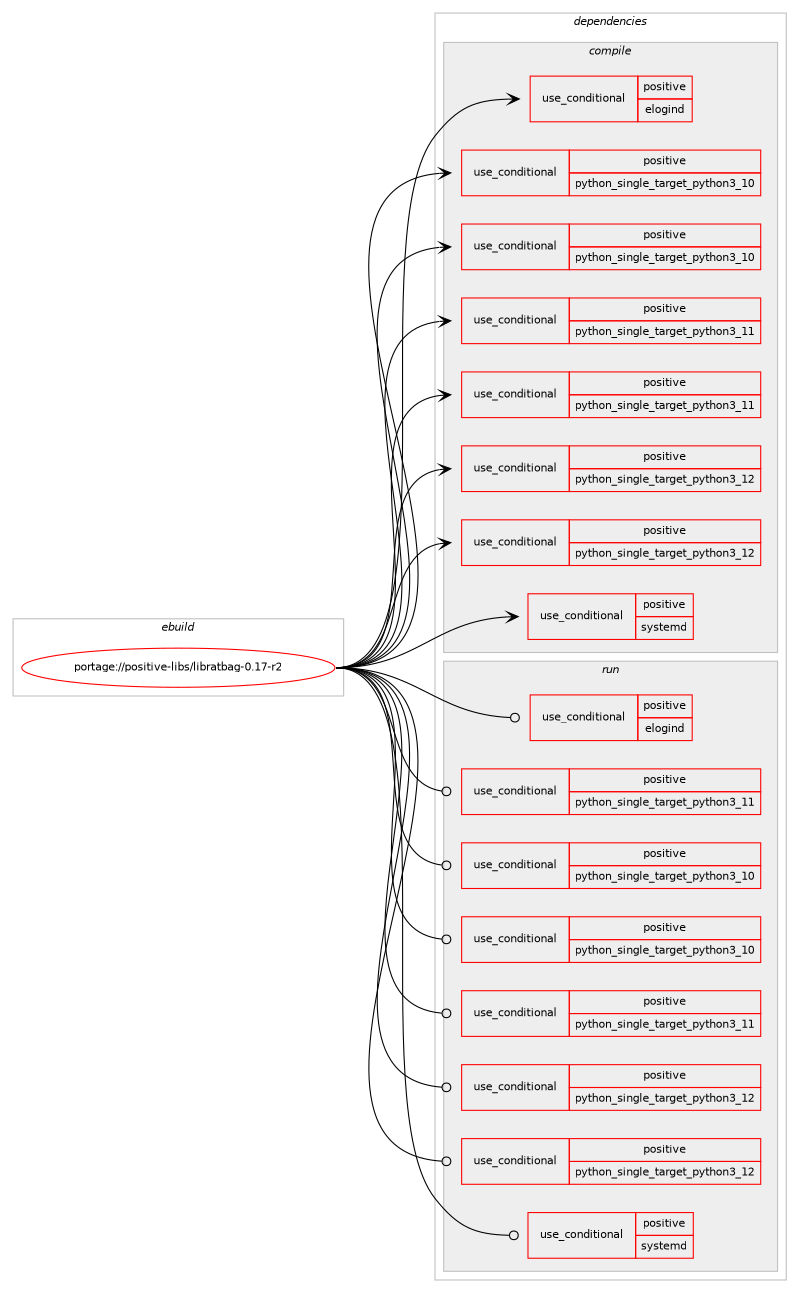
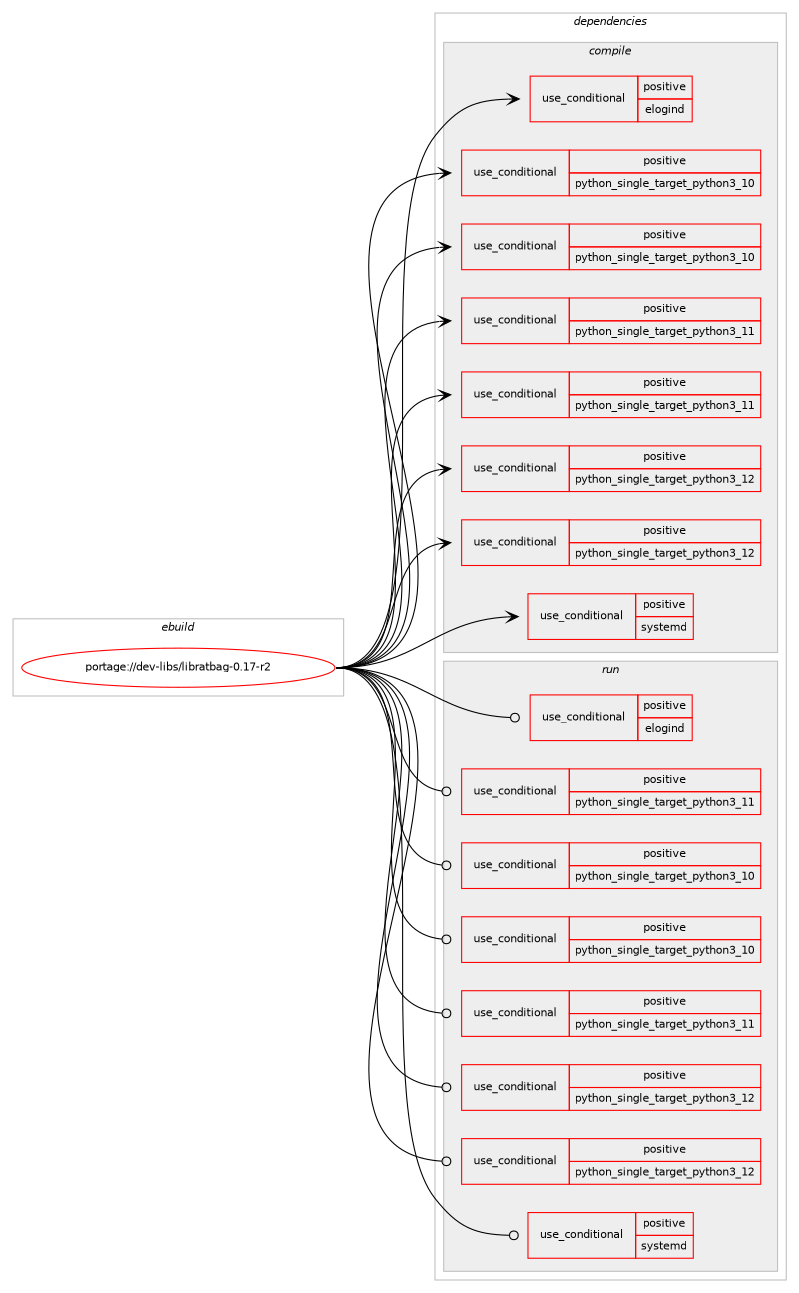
node "portage://positive-libs/libratbag-0.17-r2": label "portage://positive-libs/libratbag-0.17-r2" -> "portage://dev-libs/libratbag-0.17-r2"
